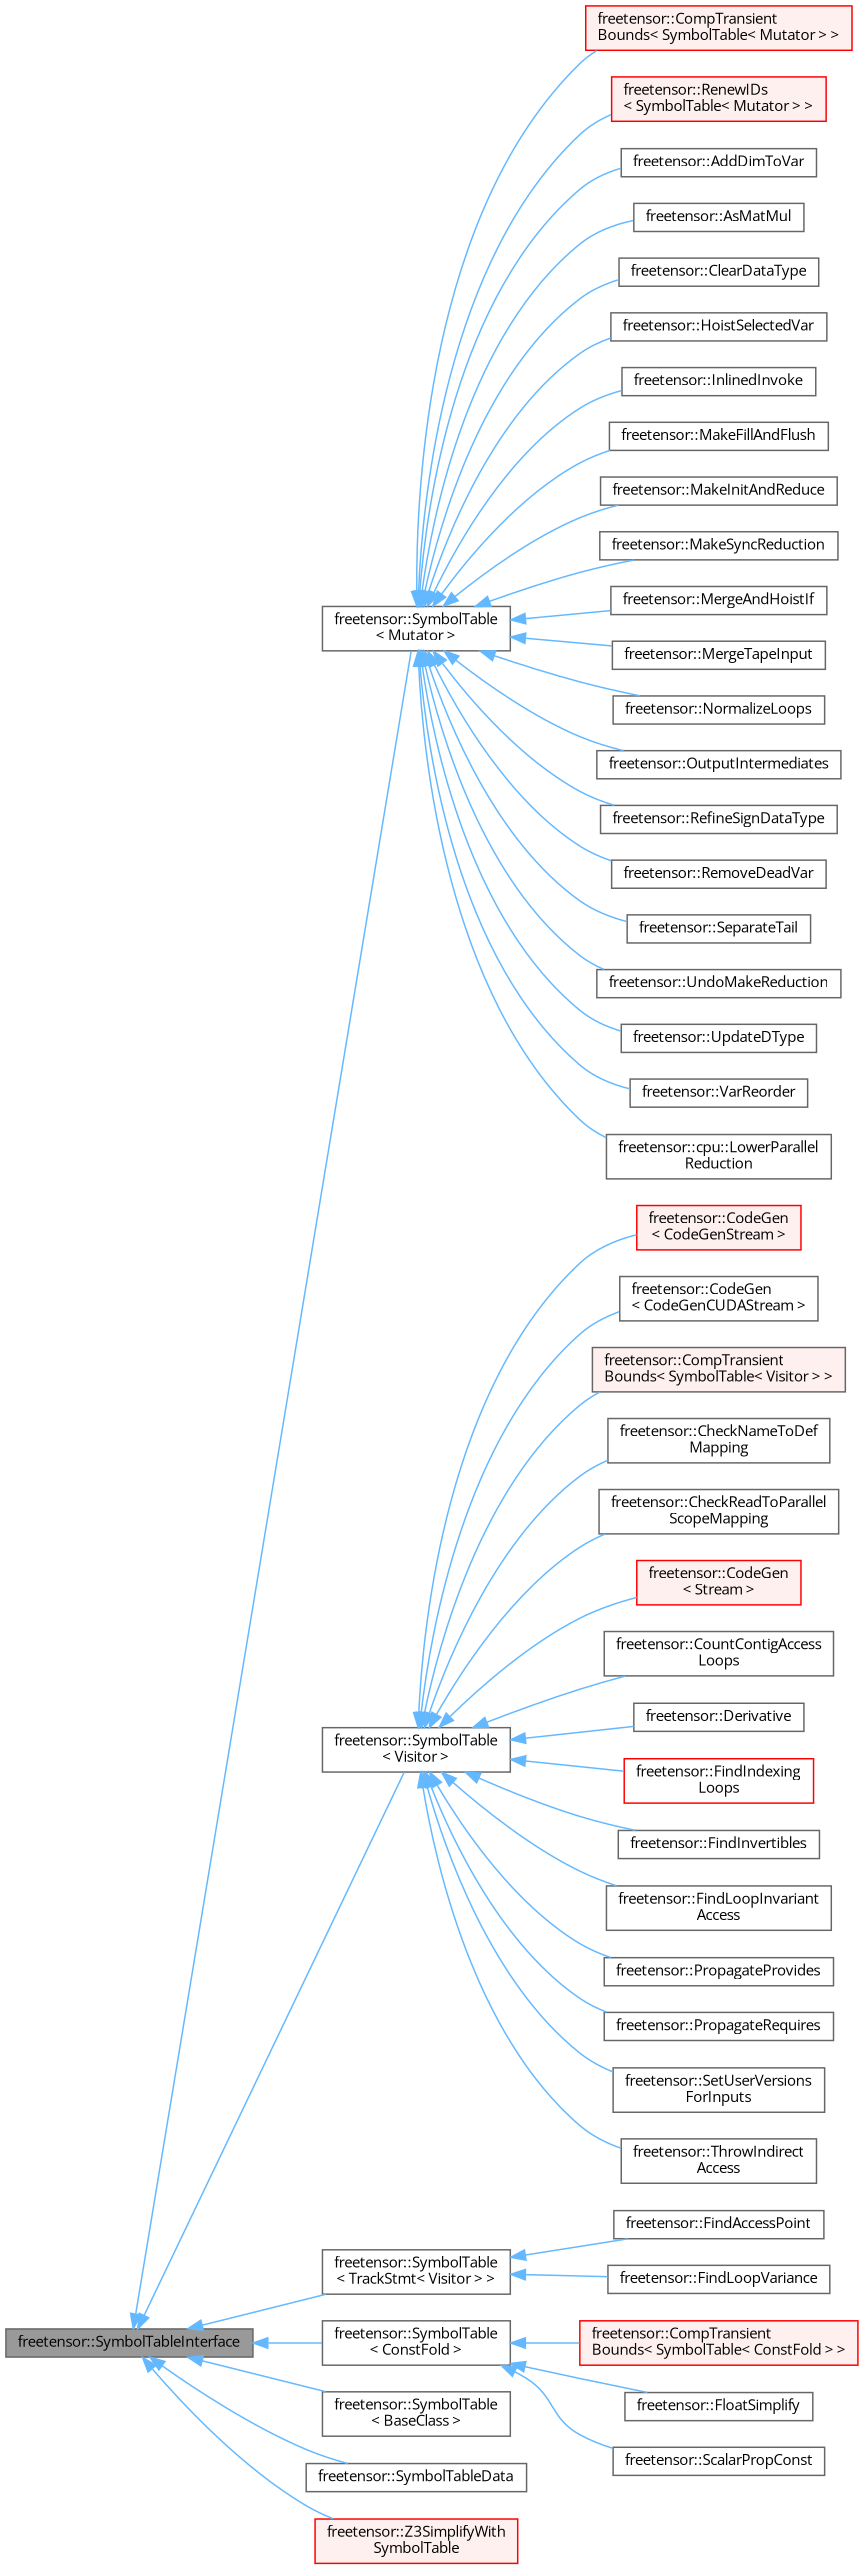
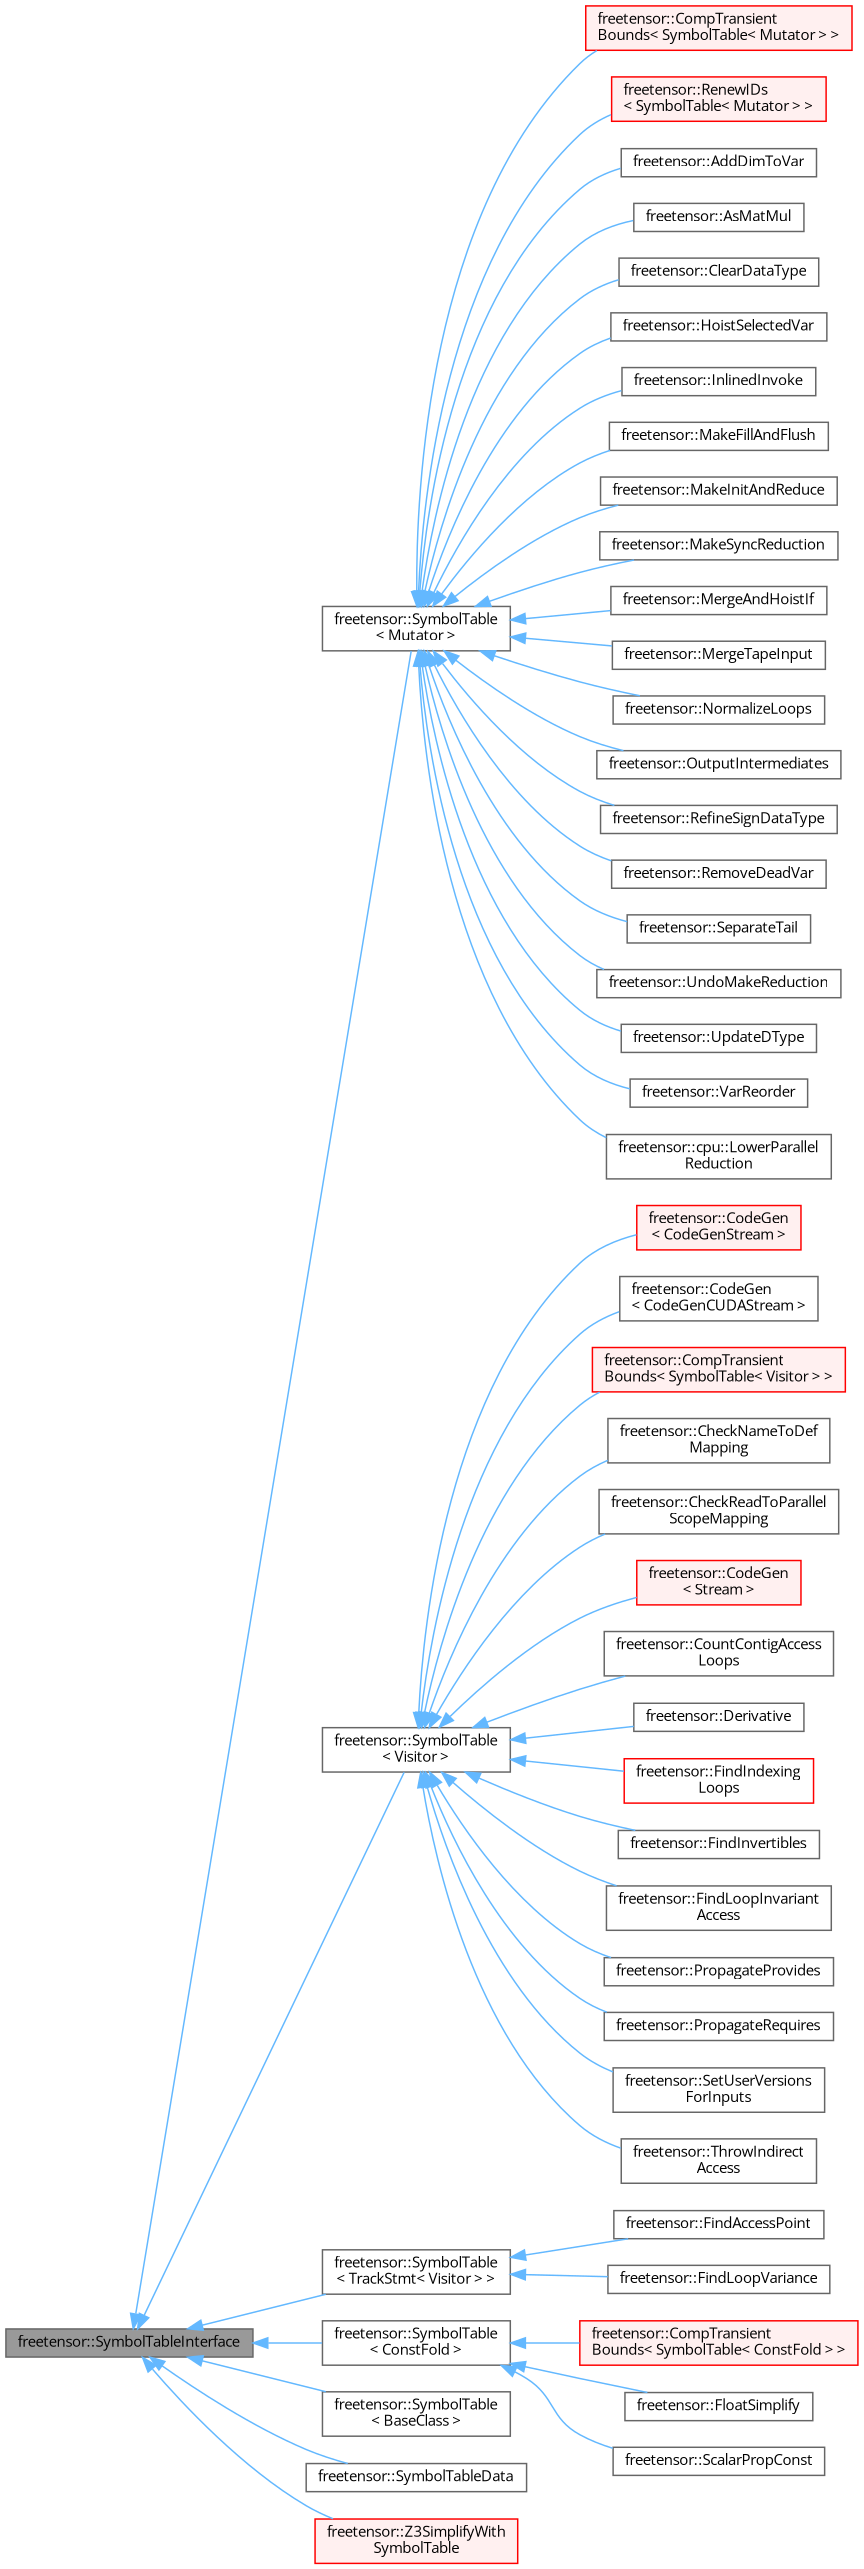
node "freetensor::CompTransient Bounds< SymbolTable< Visitor > >": color gray40 -> red
